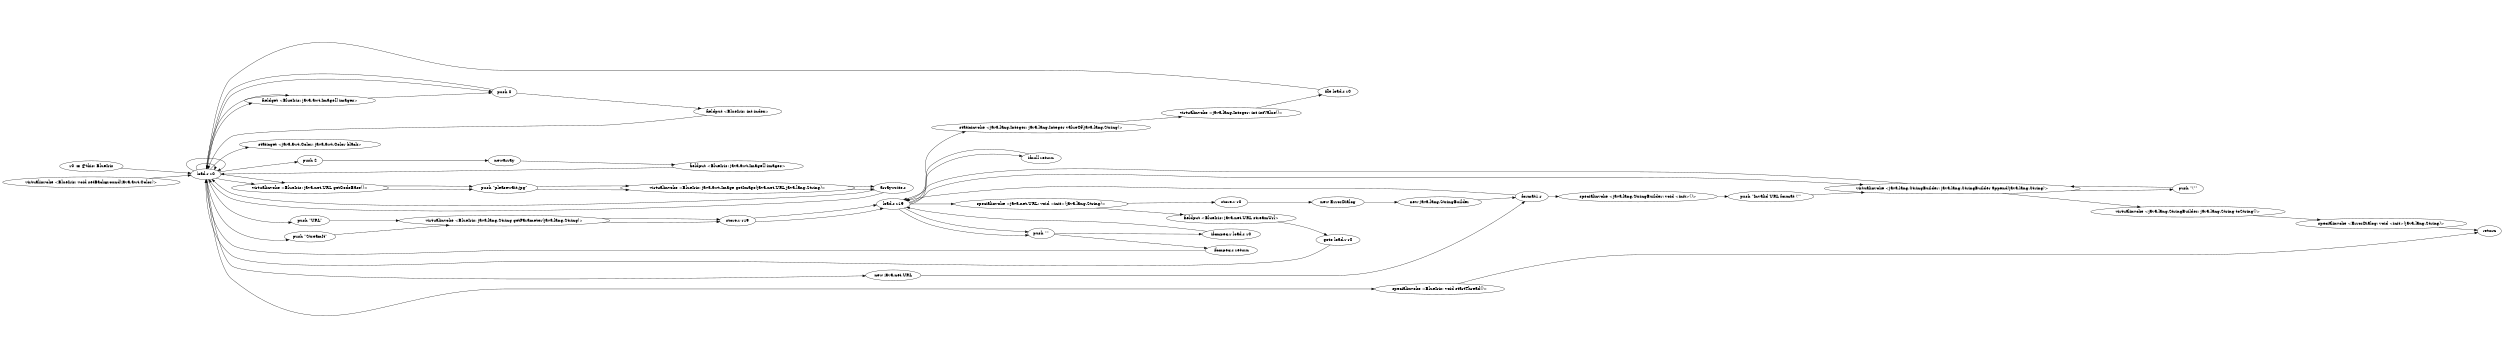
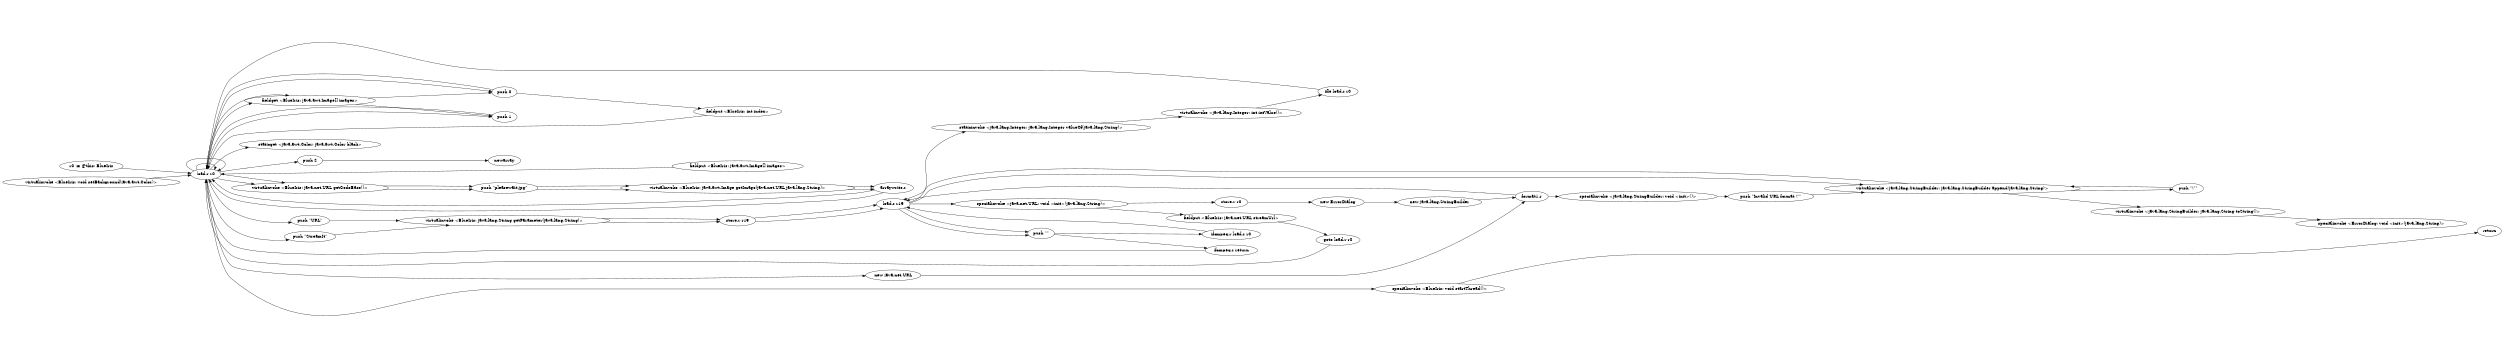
node "push 1": added
node "ifnull return": removed
edge "newarray" -> "fieldput <BlueIris: java.awt.Image[] images>": removed
edge "specialinvoke <ErrorDialog: void <init>(java.lang.String)>" -> "return": removed
